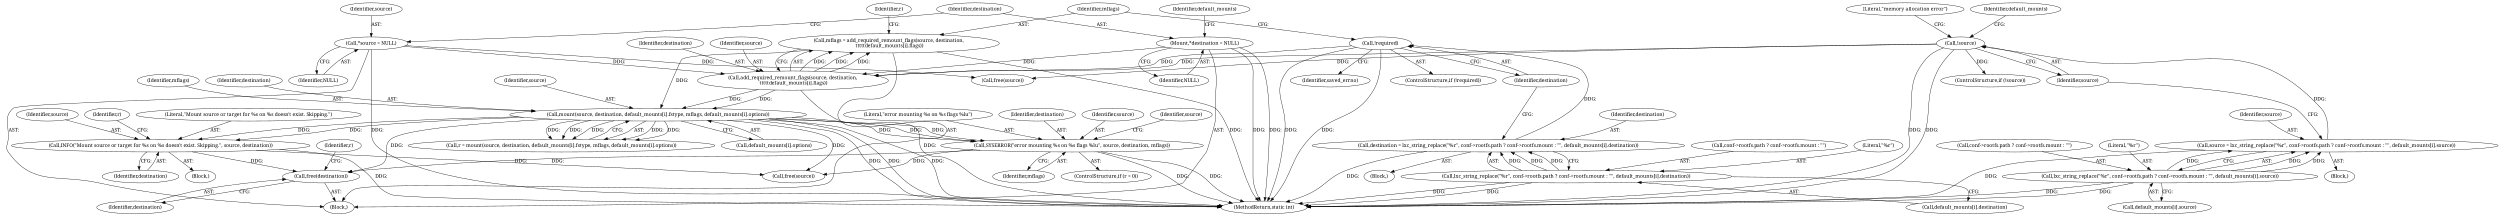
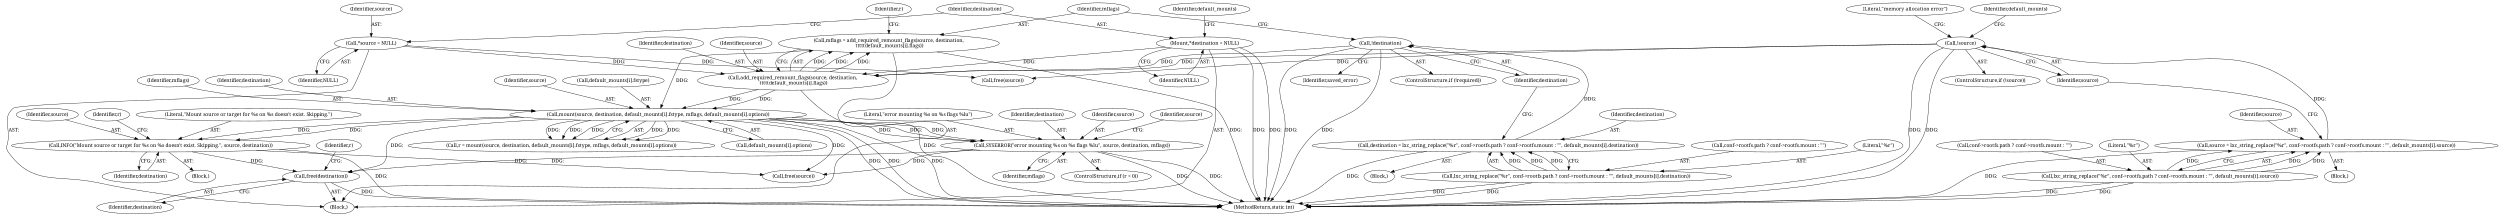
node "(Call,!required)": label "(Call,!required)" -> "(Call,!destination)"
edge "(Call,!source)" -> "(ControlStructure,if (!source))": label "DDG: " -> "AST: "
node "(Call,default_mounts[i].fstype)": added
node "(Identifier,saved_errno)": label "(Identifier,saved_errno)" -> "(Identifier,saved_error)"
edge "(Call,*source = NULL)" -> "(MethodReturn,static int)": now "(Call,free(destination))" -> "(MethodReturn,static int)"
node "(Call,default_mounts[i].destination)": removed
node "(Call,default_mounts[i].source)": removed
